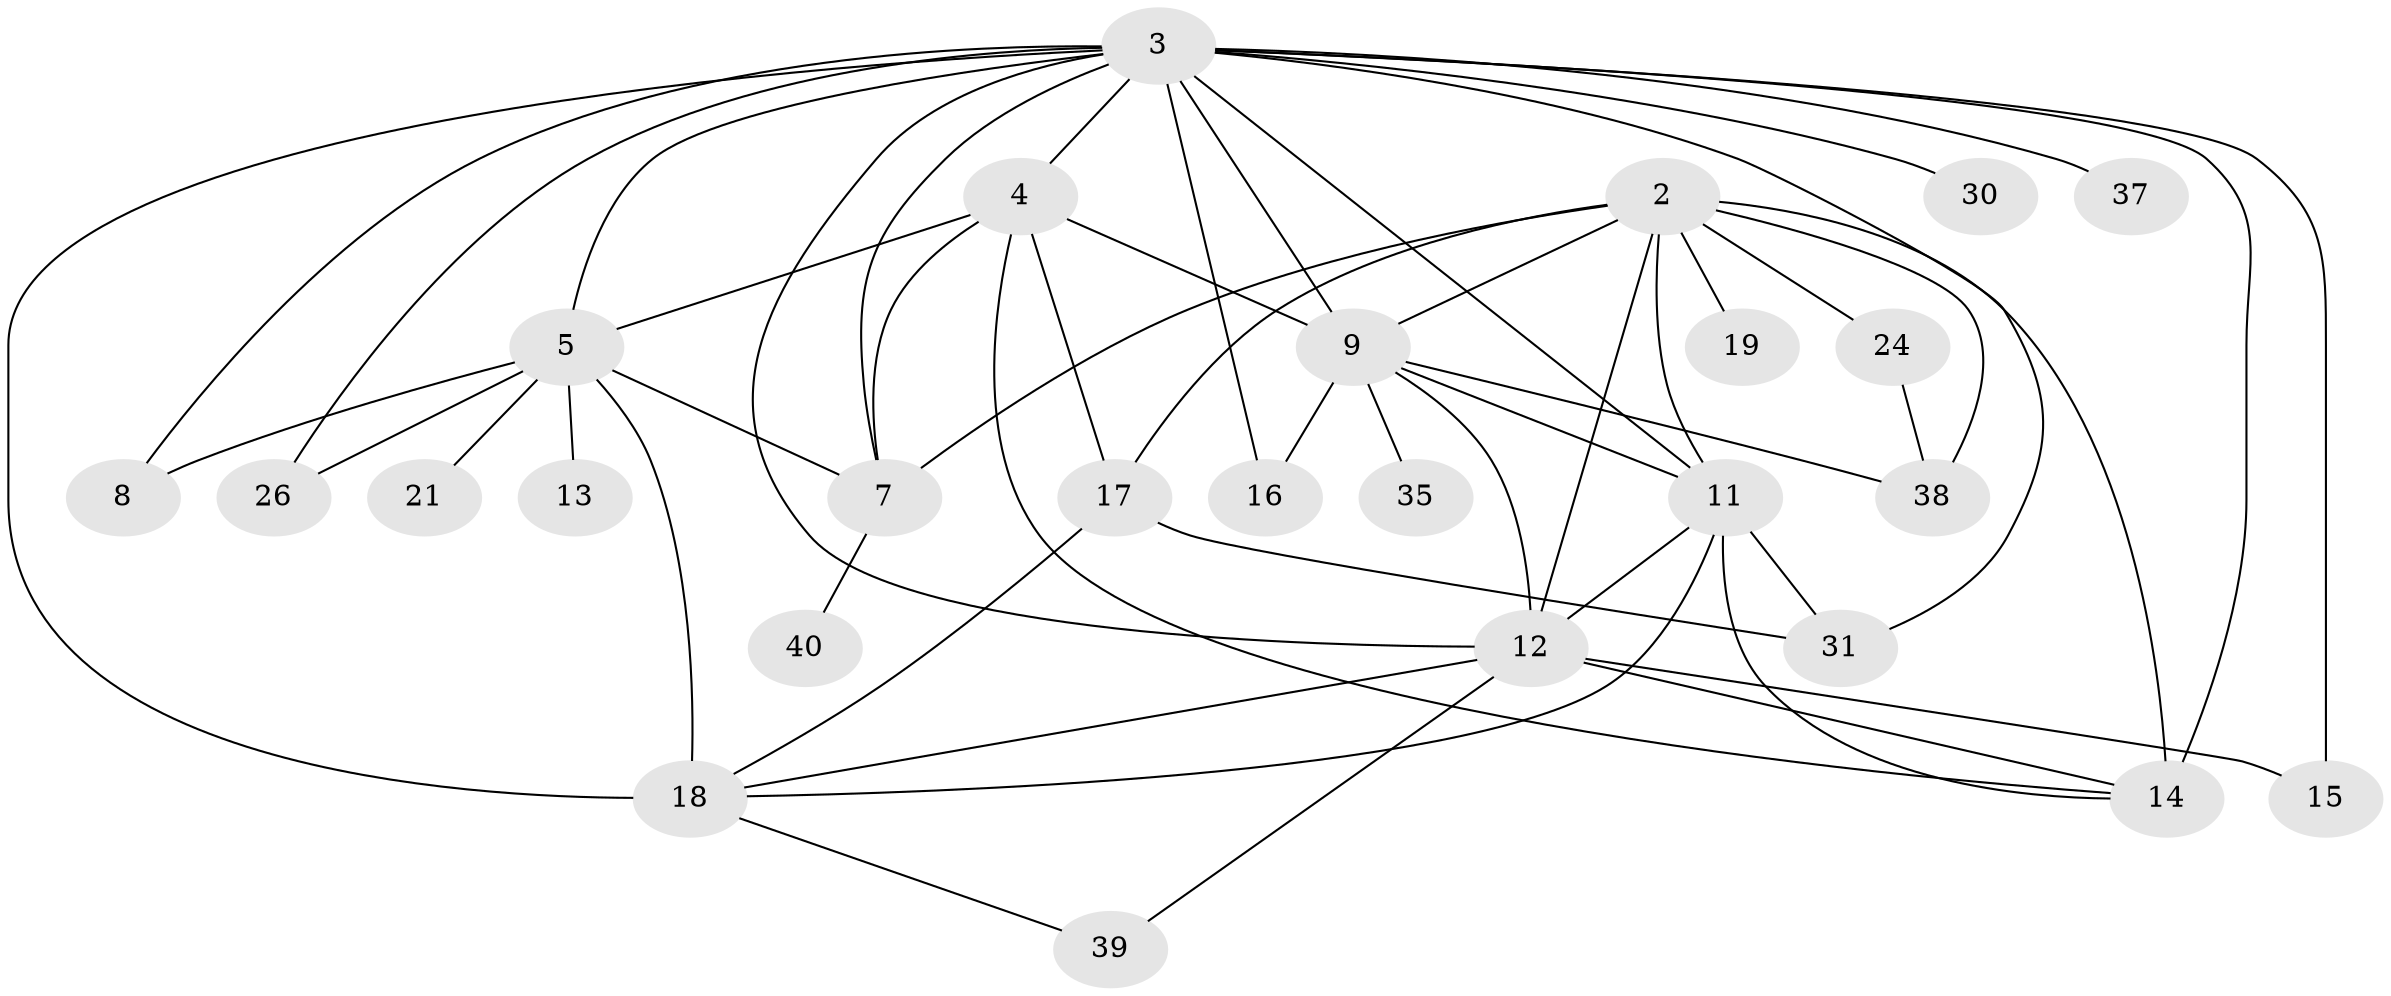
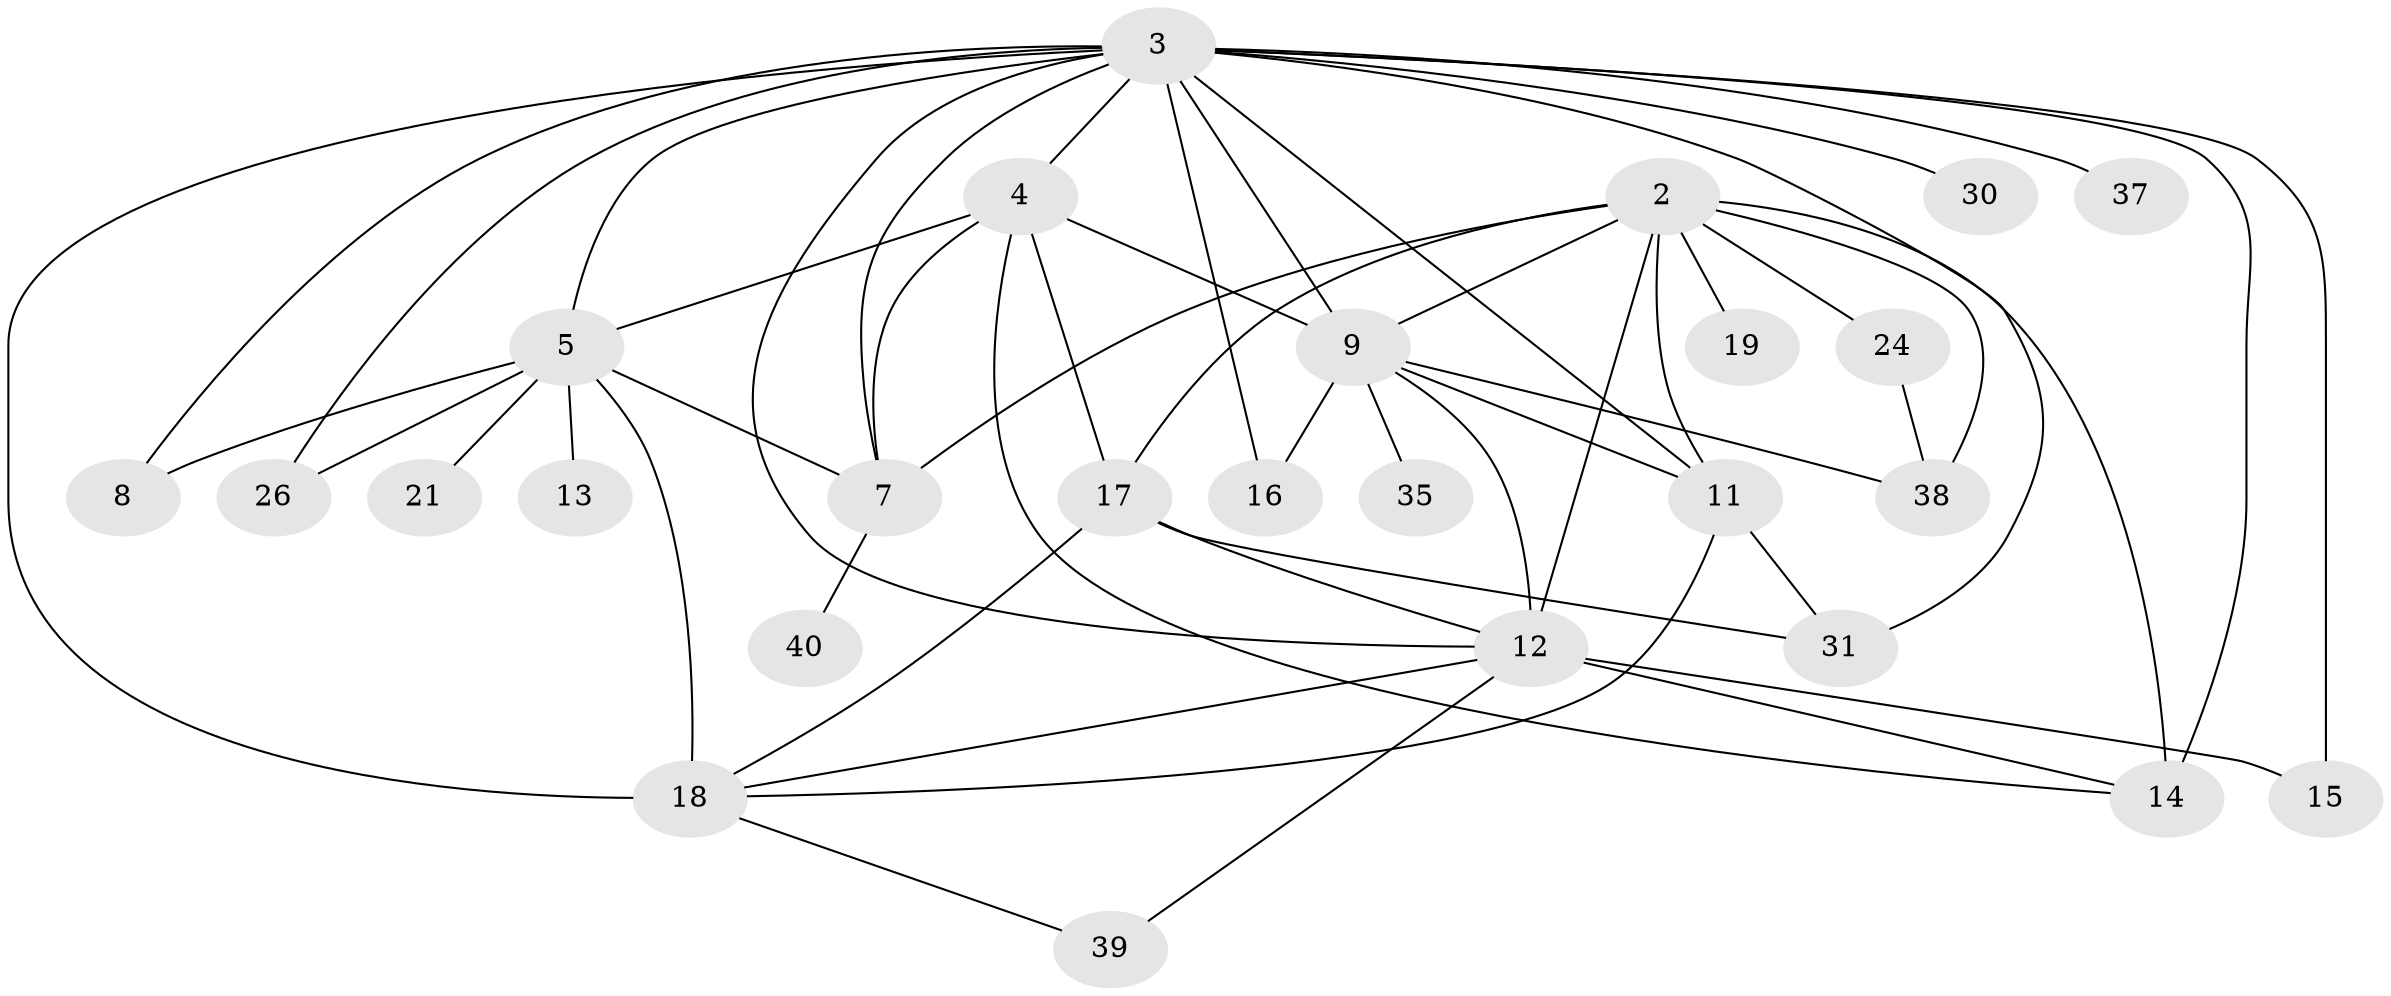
edge "11" -- "12": now "17" -- "12"
edge "11" -- "14": removed
